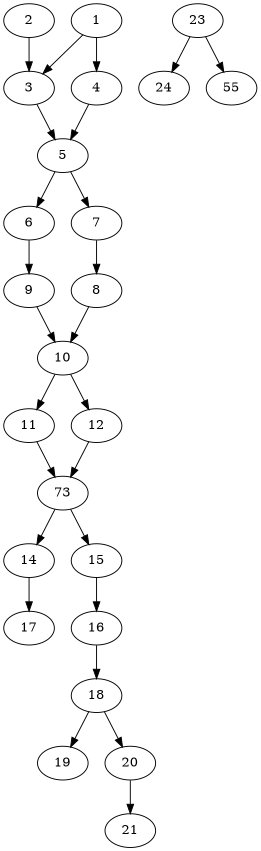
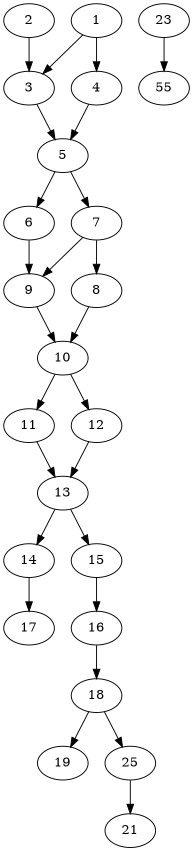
node "24": removed
edge "7" -> "9": added
node "73": label "73" -> "13"
node "20": label "20" -> "25"
